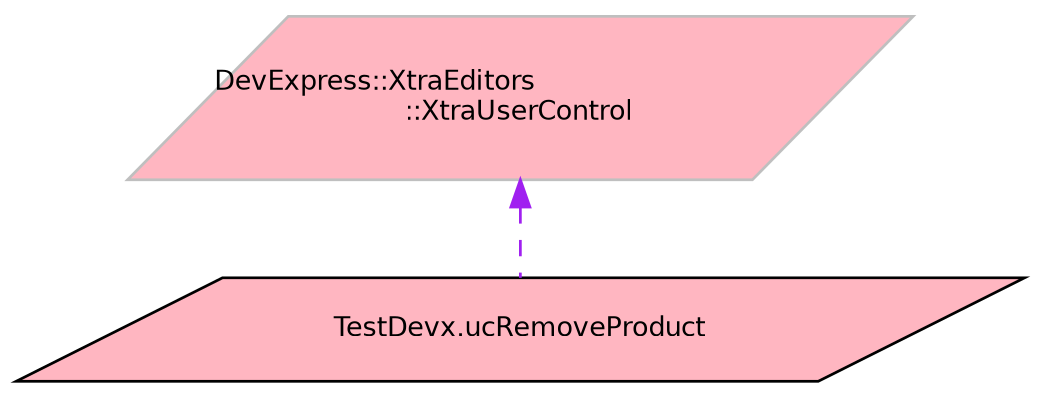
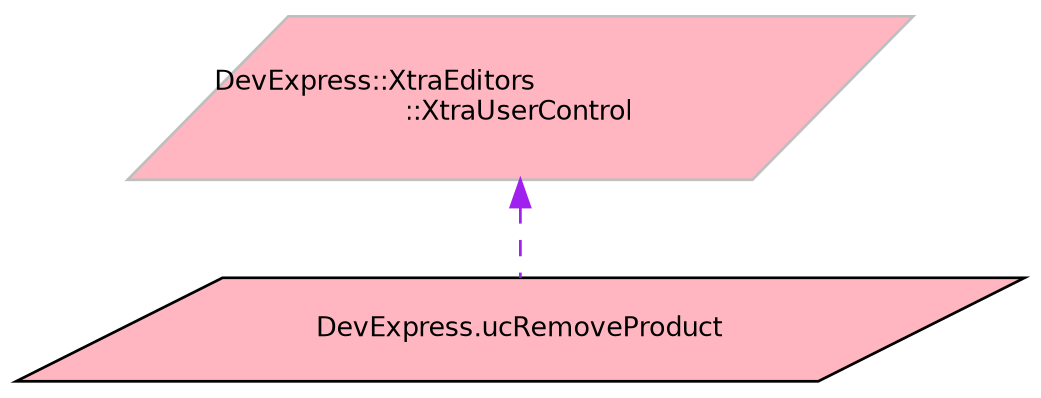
node "TestDevx.ucRemoveProduct": label "TestDevx.ucRemoveProduct" -> "DevExpress.ucRemoveProduct"
